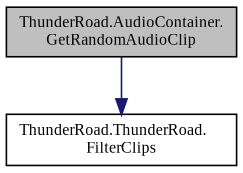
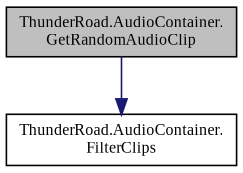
node "ThunderRoad.ThunderRoad. FilterClips": label "ThunderRoad.ThunderRoad. FilterClips" -> "ThunderRoad.AudioContainer. FilterClips"
